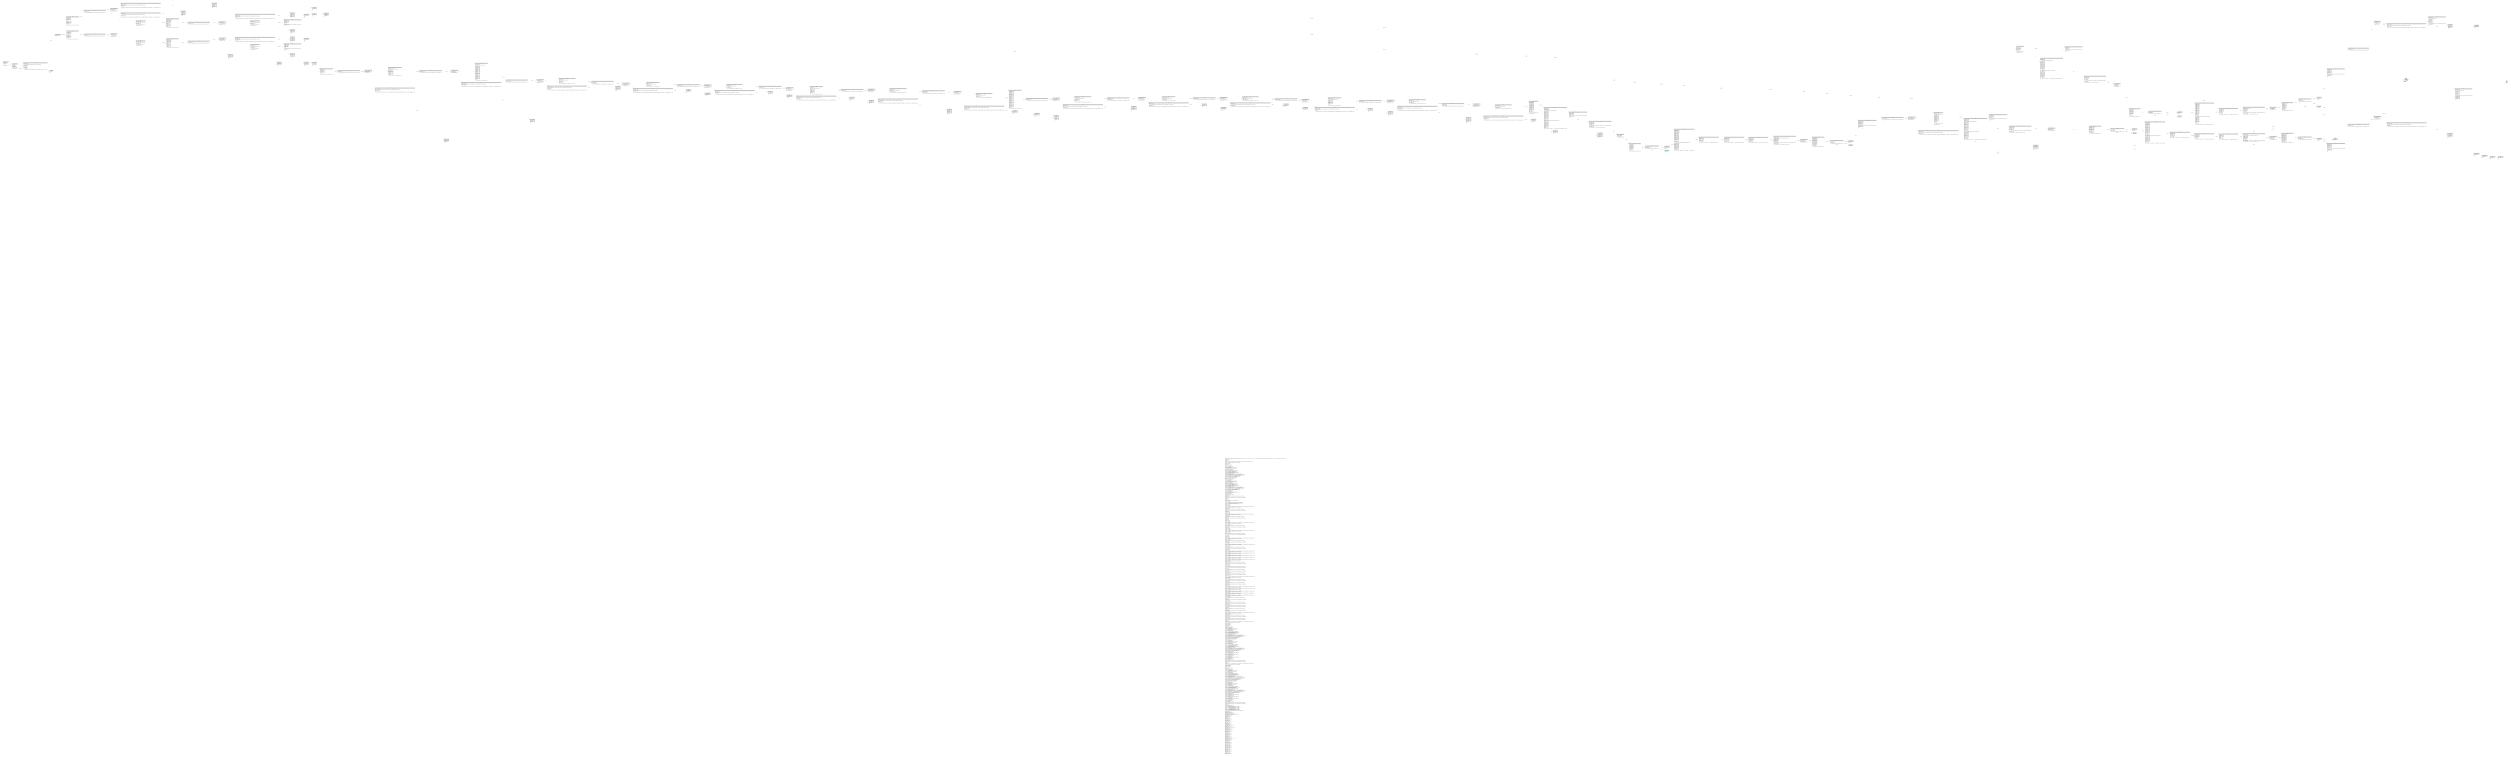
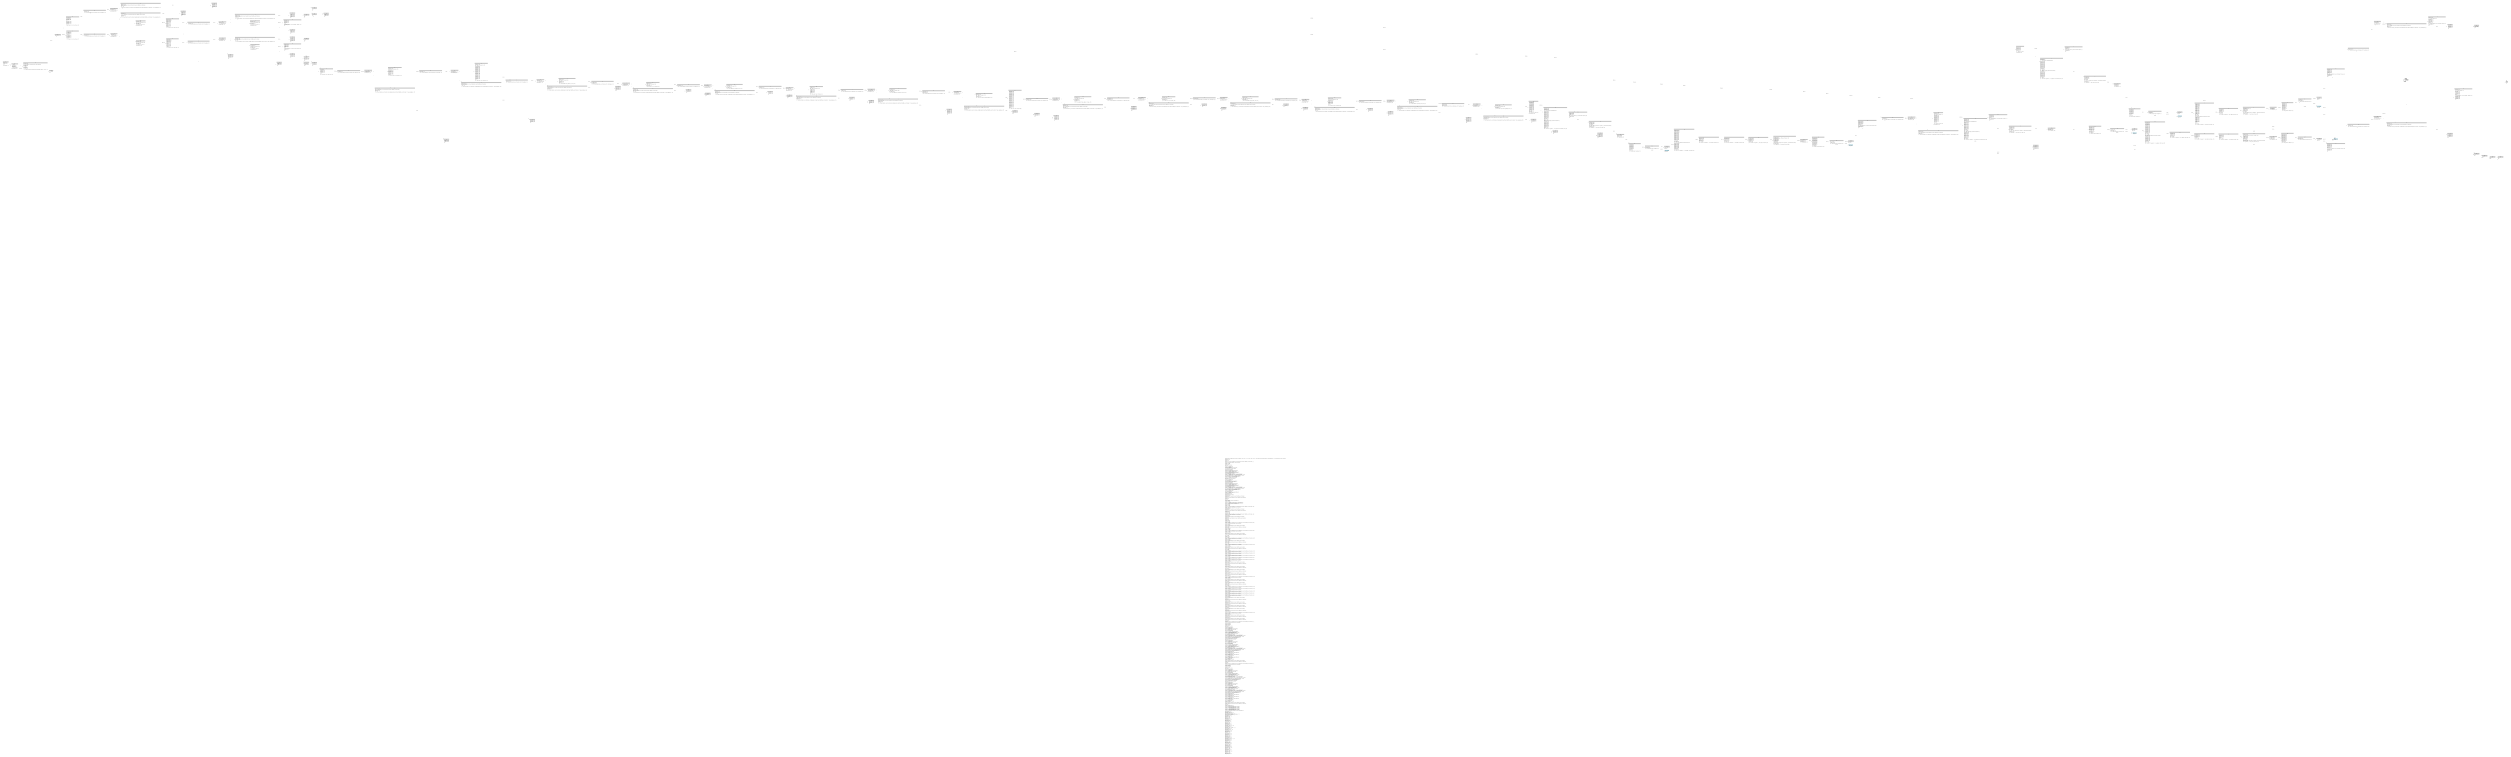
node "58": added
